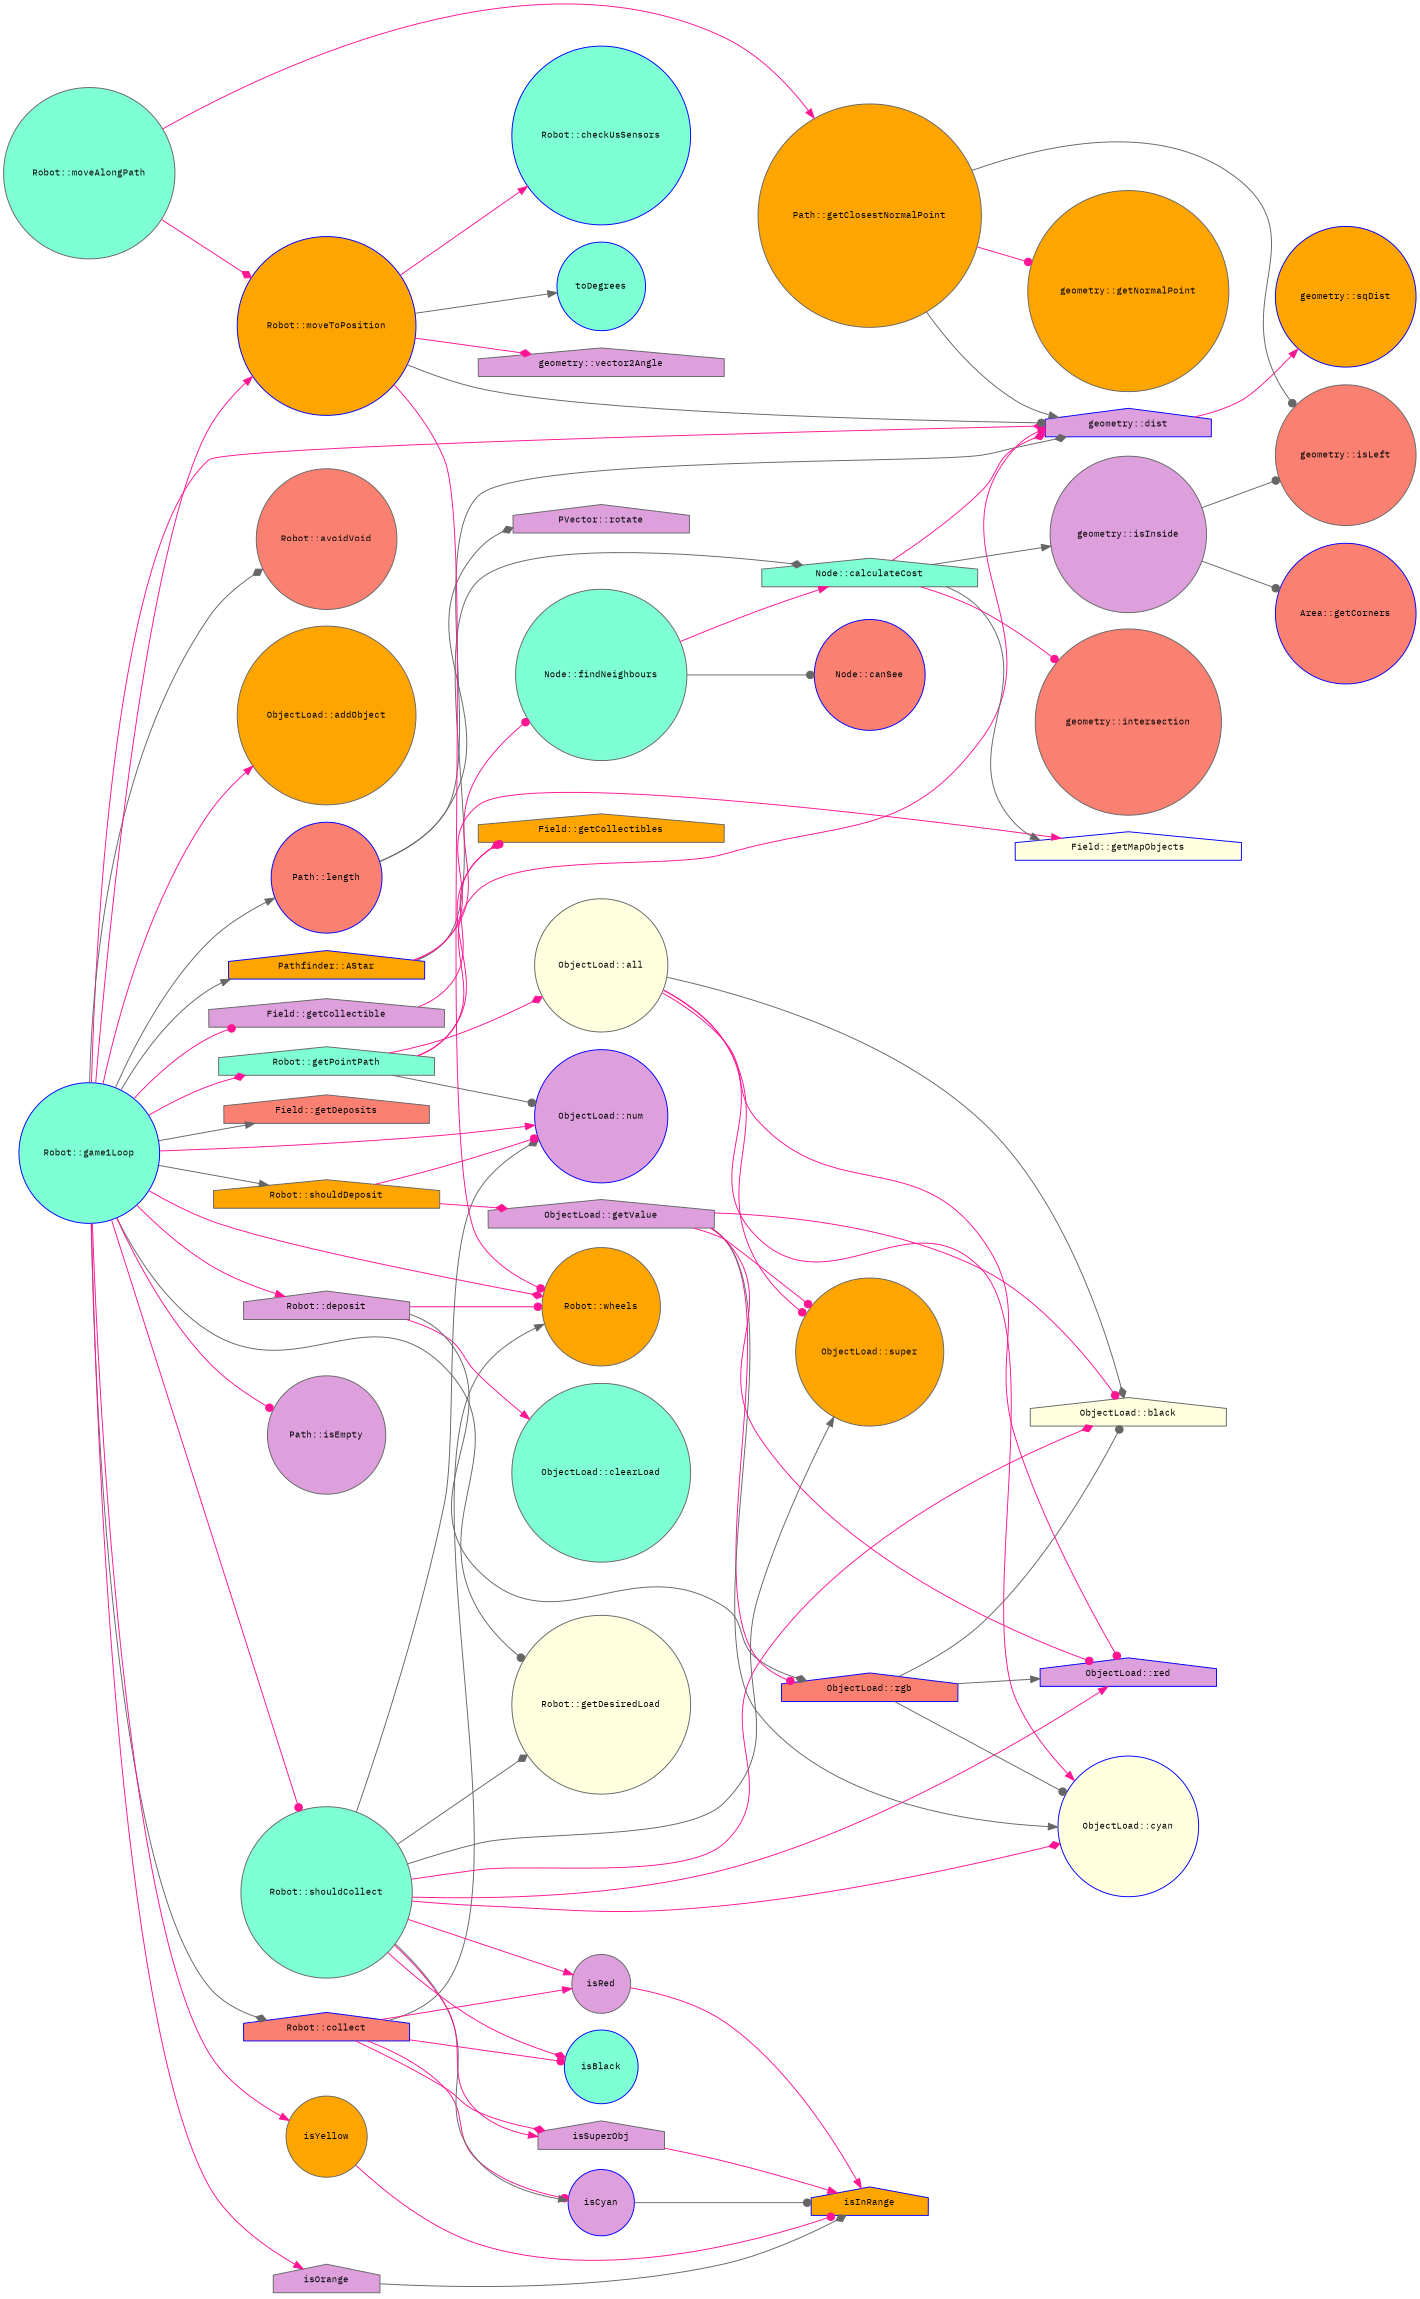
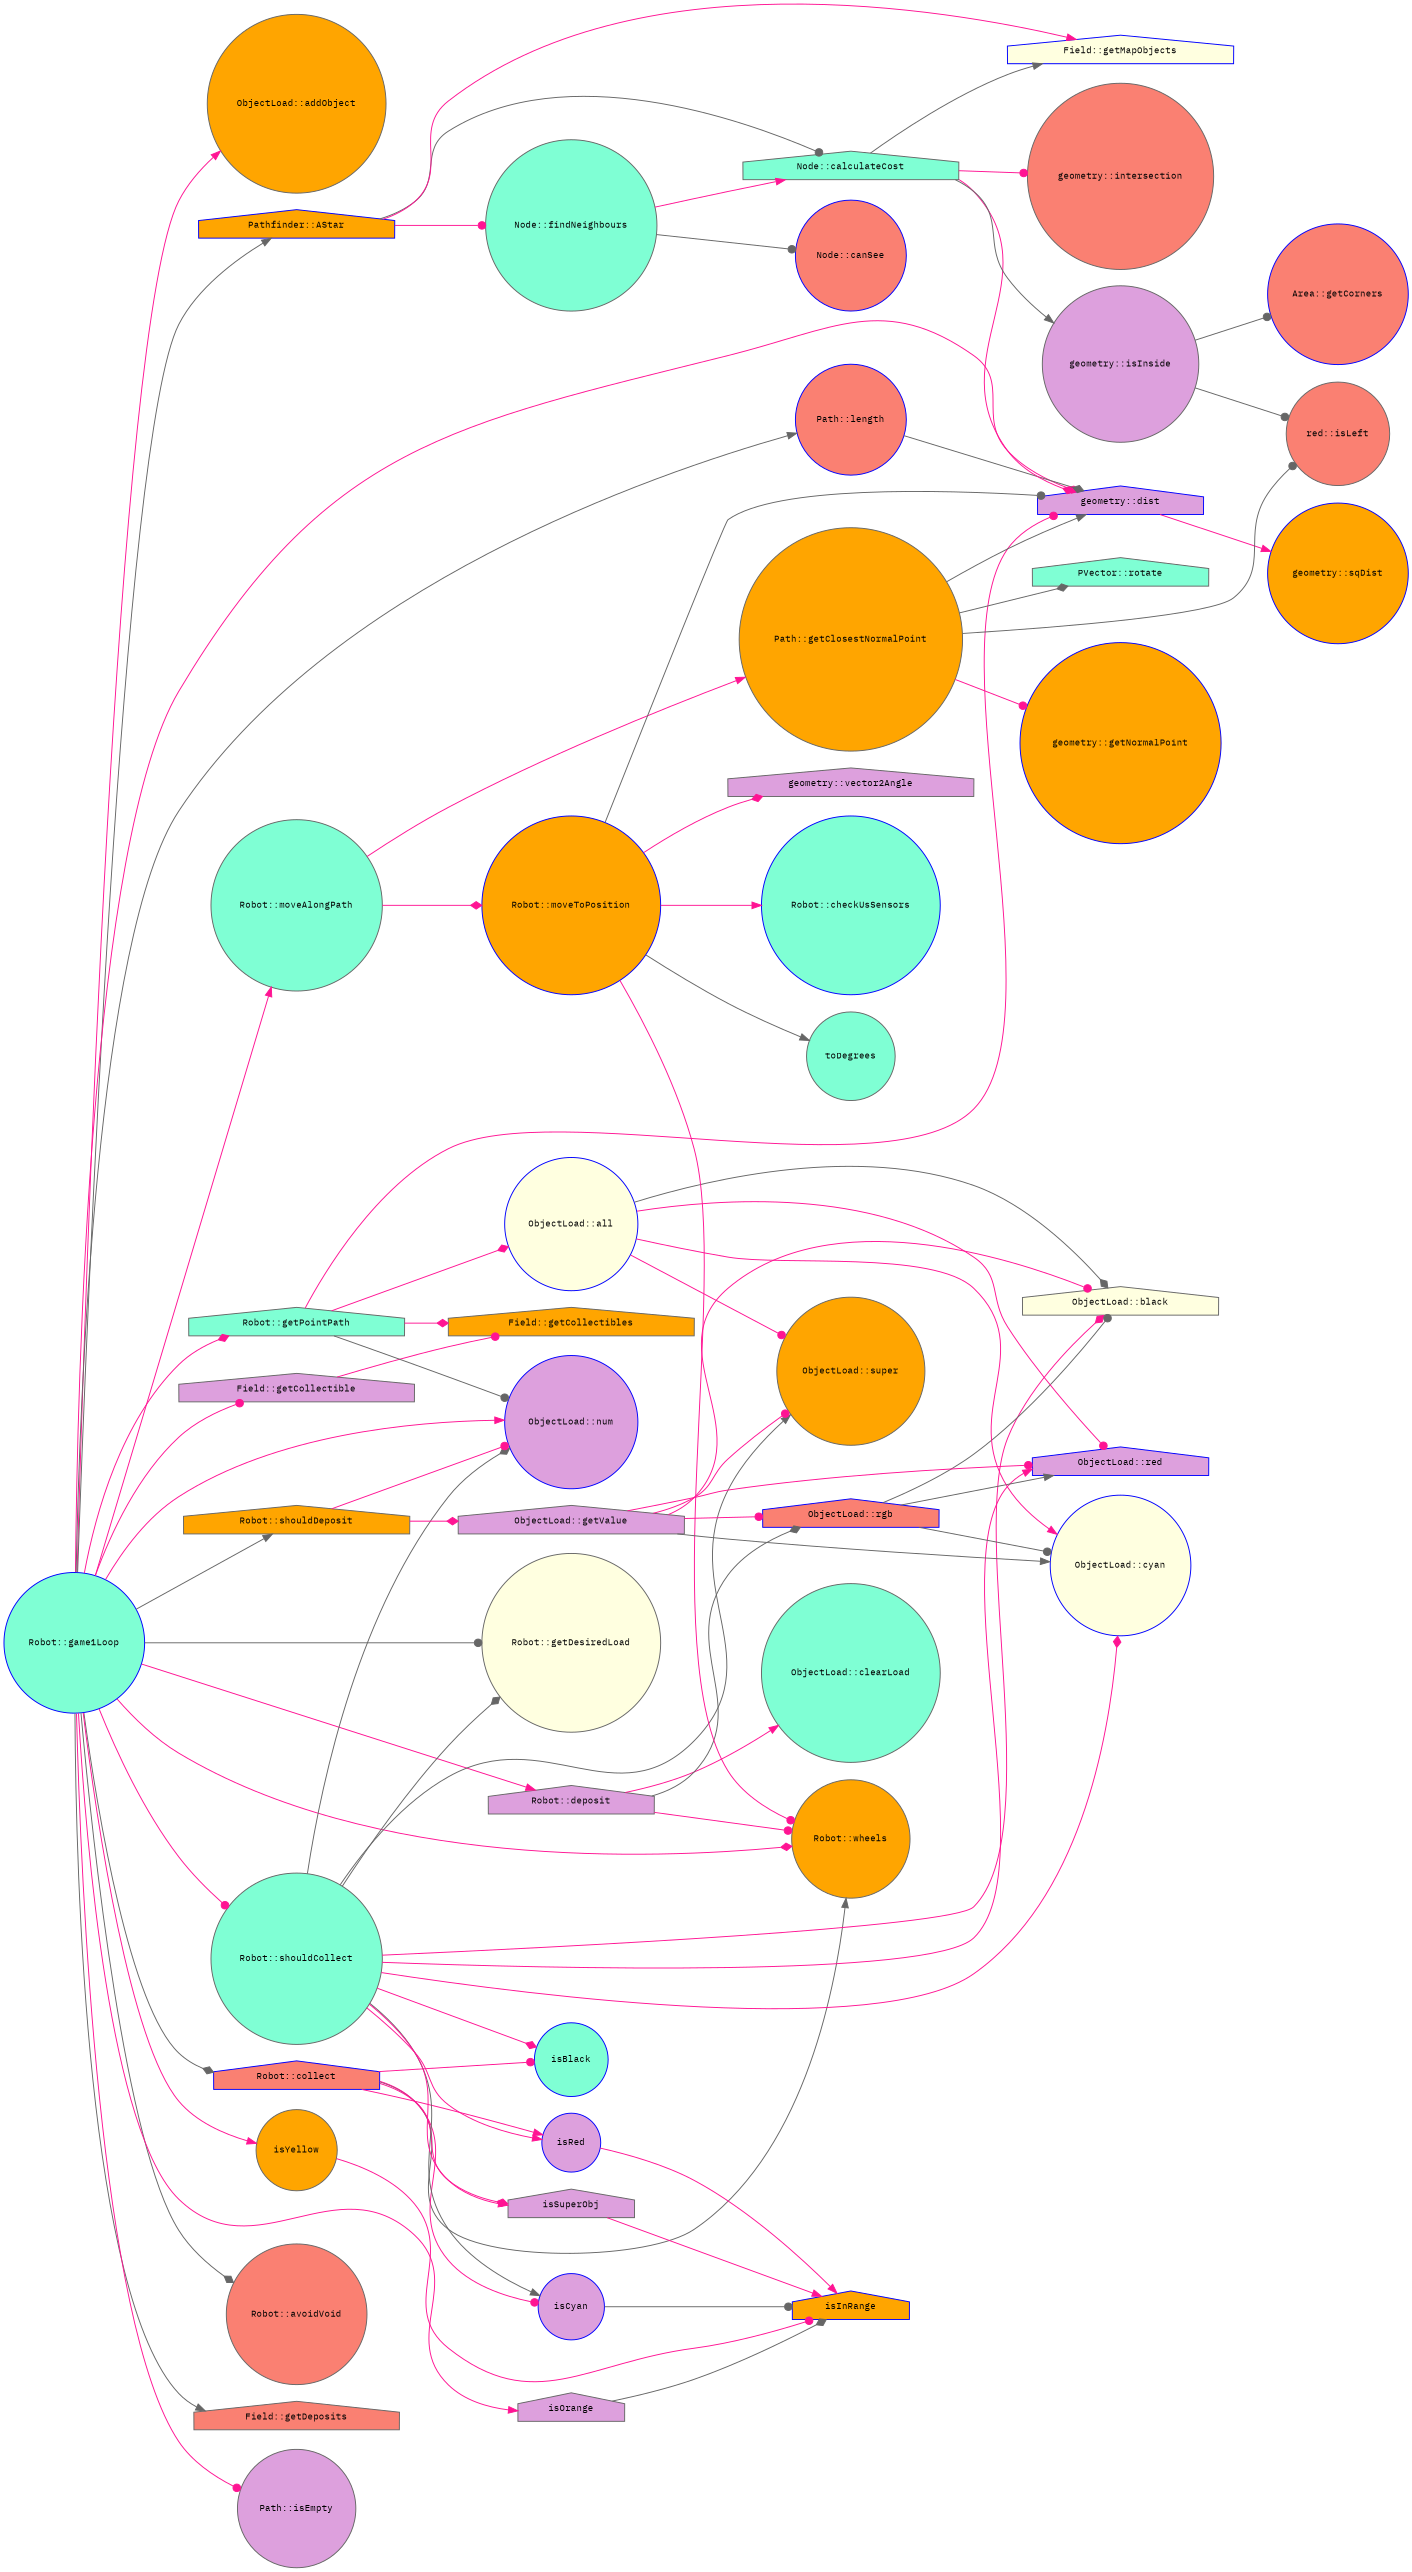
node "toDegrees": color blue -> gray40
node "geometry::getNormalPoint": color gray40 -> blue
node "geometry::isLeft": label "geometry::isLeft" -> "red::isLeft"
node "PVector::rotate": fillcolor plum -> aquamarine
edge "Pathfinder::AStar" -> "Node::calculateCost": arrowhead diamond -> dot
edge "Robot::game1Loop" -> "Robot::moveToPosition": now "Robot::game1Loop" -> "Robot::moveAlongPath"
edge "Path::length" -> "PVector::rotate": now "Path::getClosestNormalPoint" -> "PVector::rotate"
node "ObjectLoad::all": color gray40 -> blue
node "isRed": color gray40 -> blue
